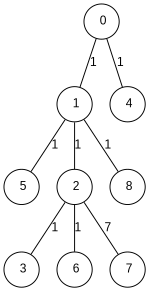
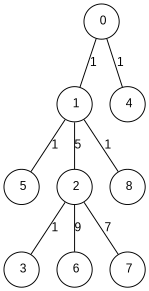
edge "1" -- "2": label "1" -> "5"
edge "2" -- "6": label "1" -> "9"
